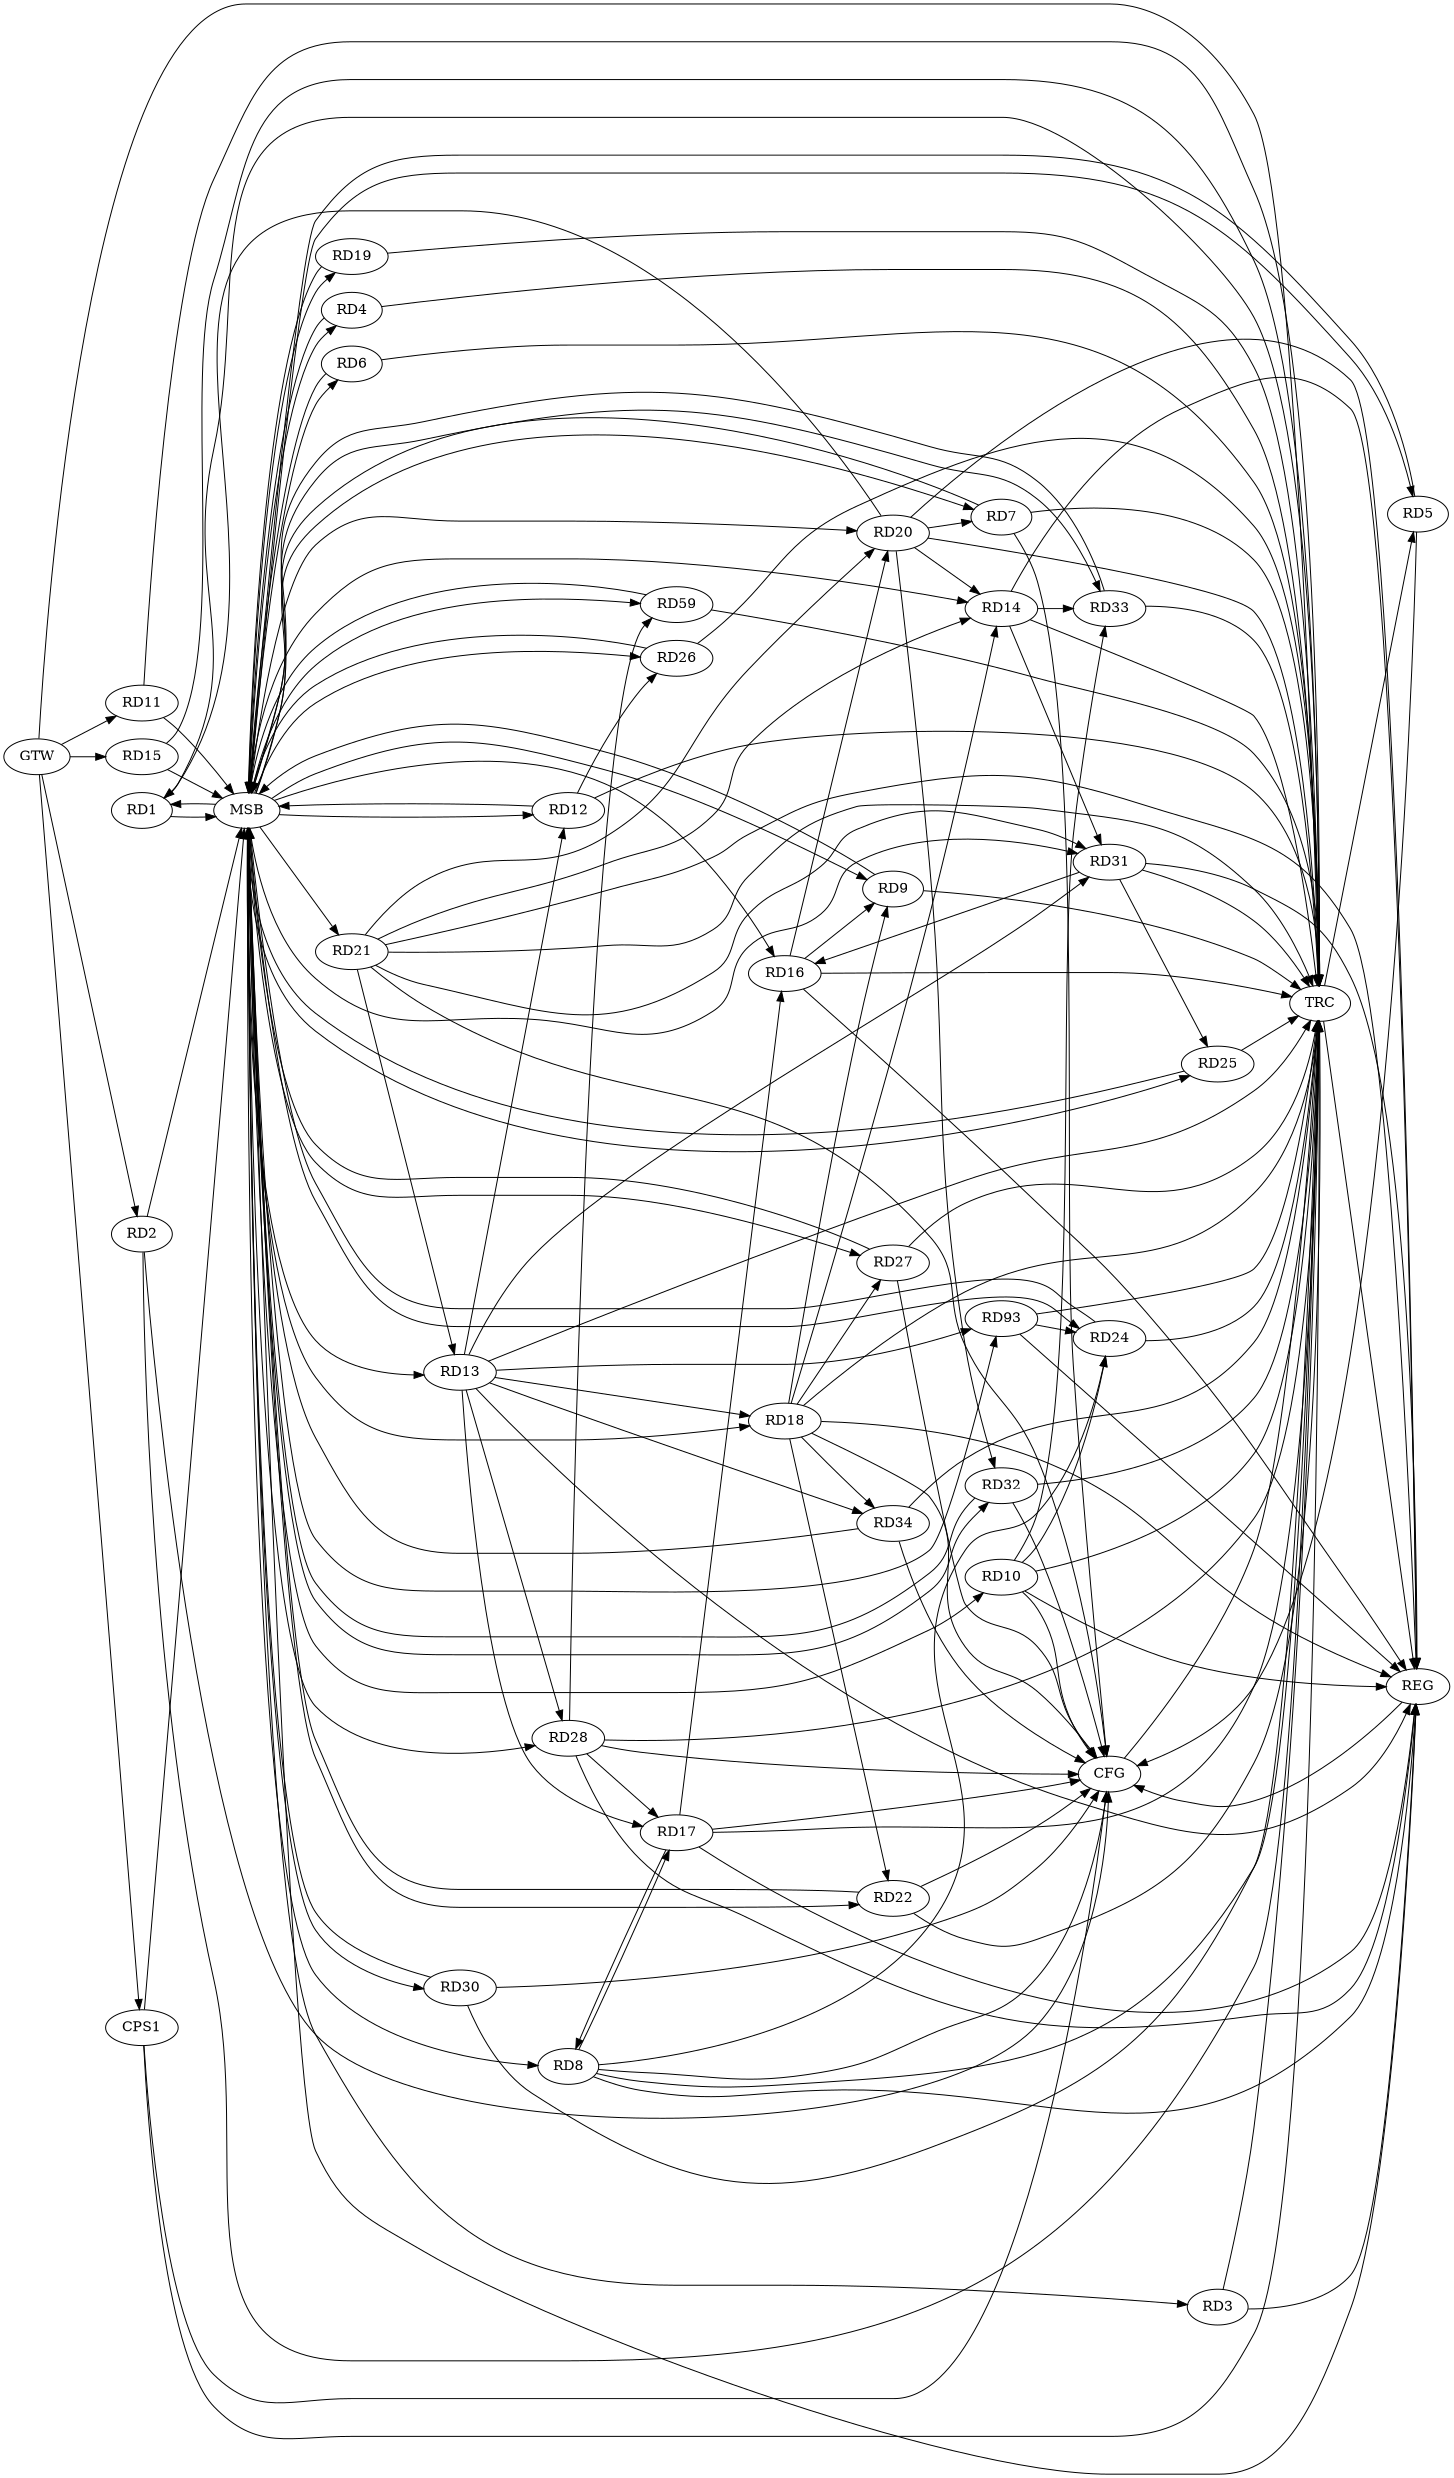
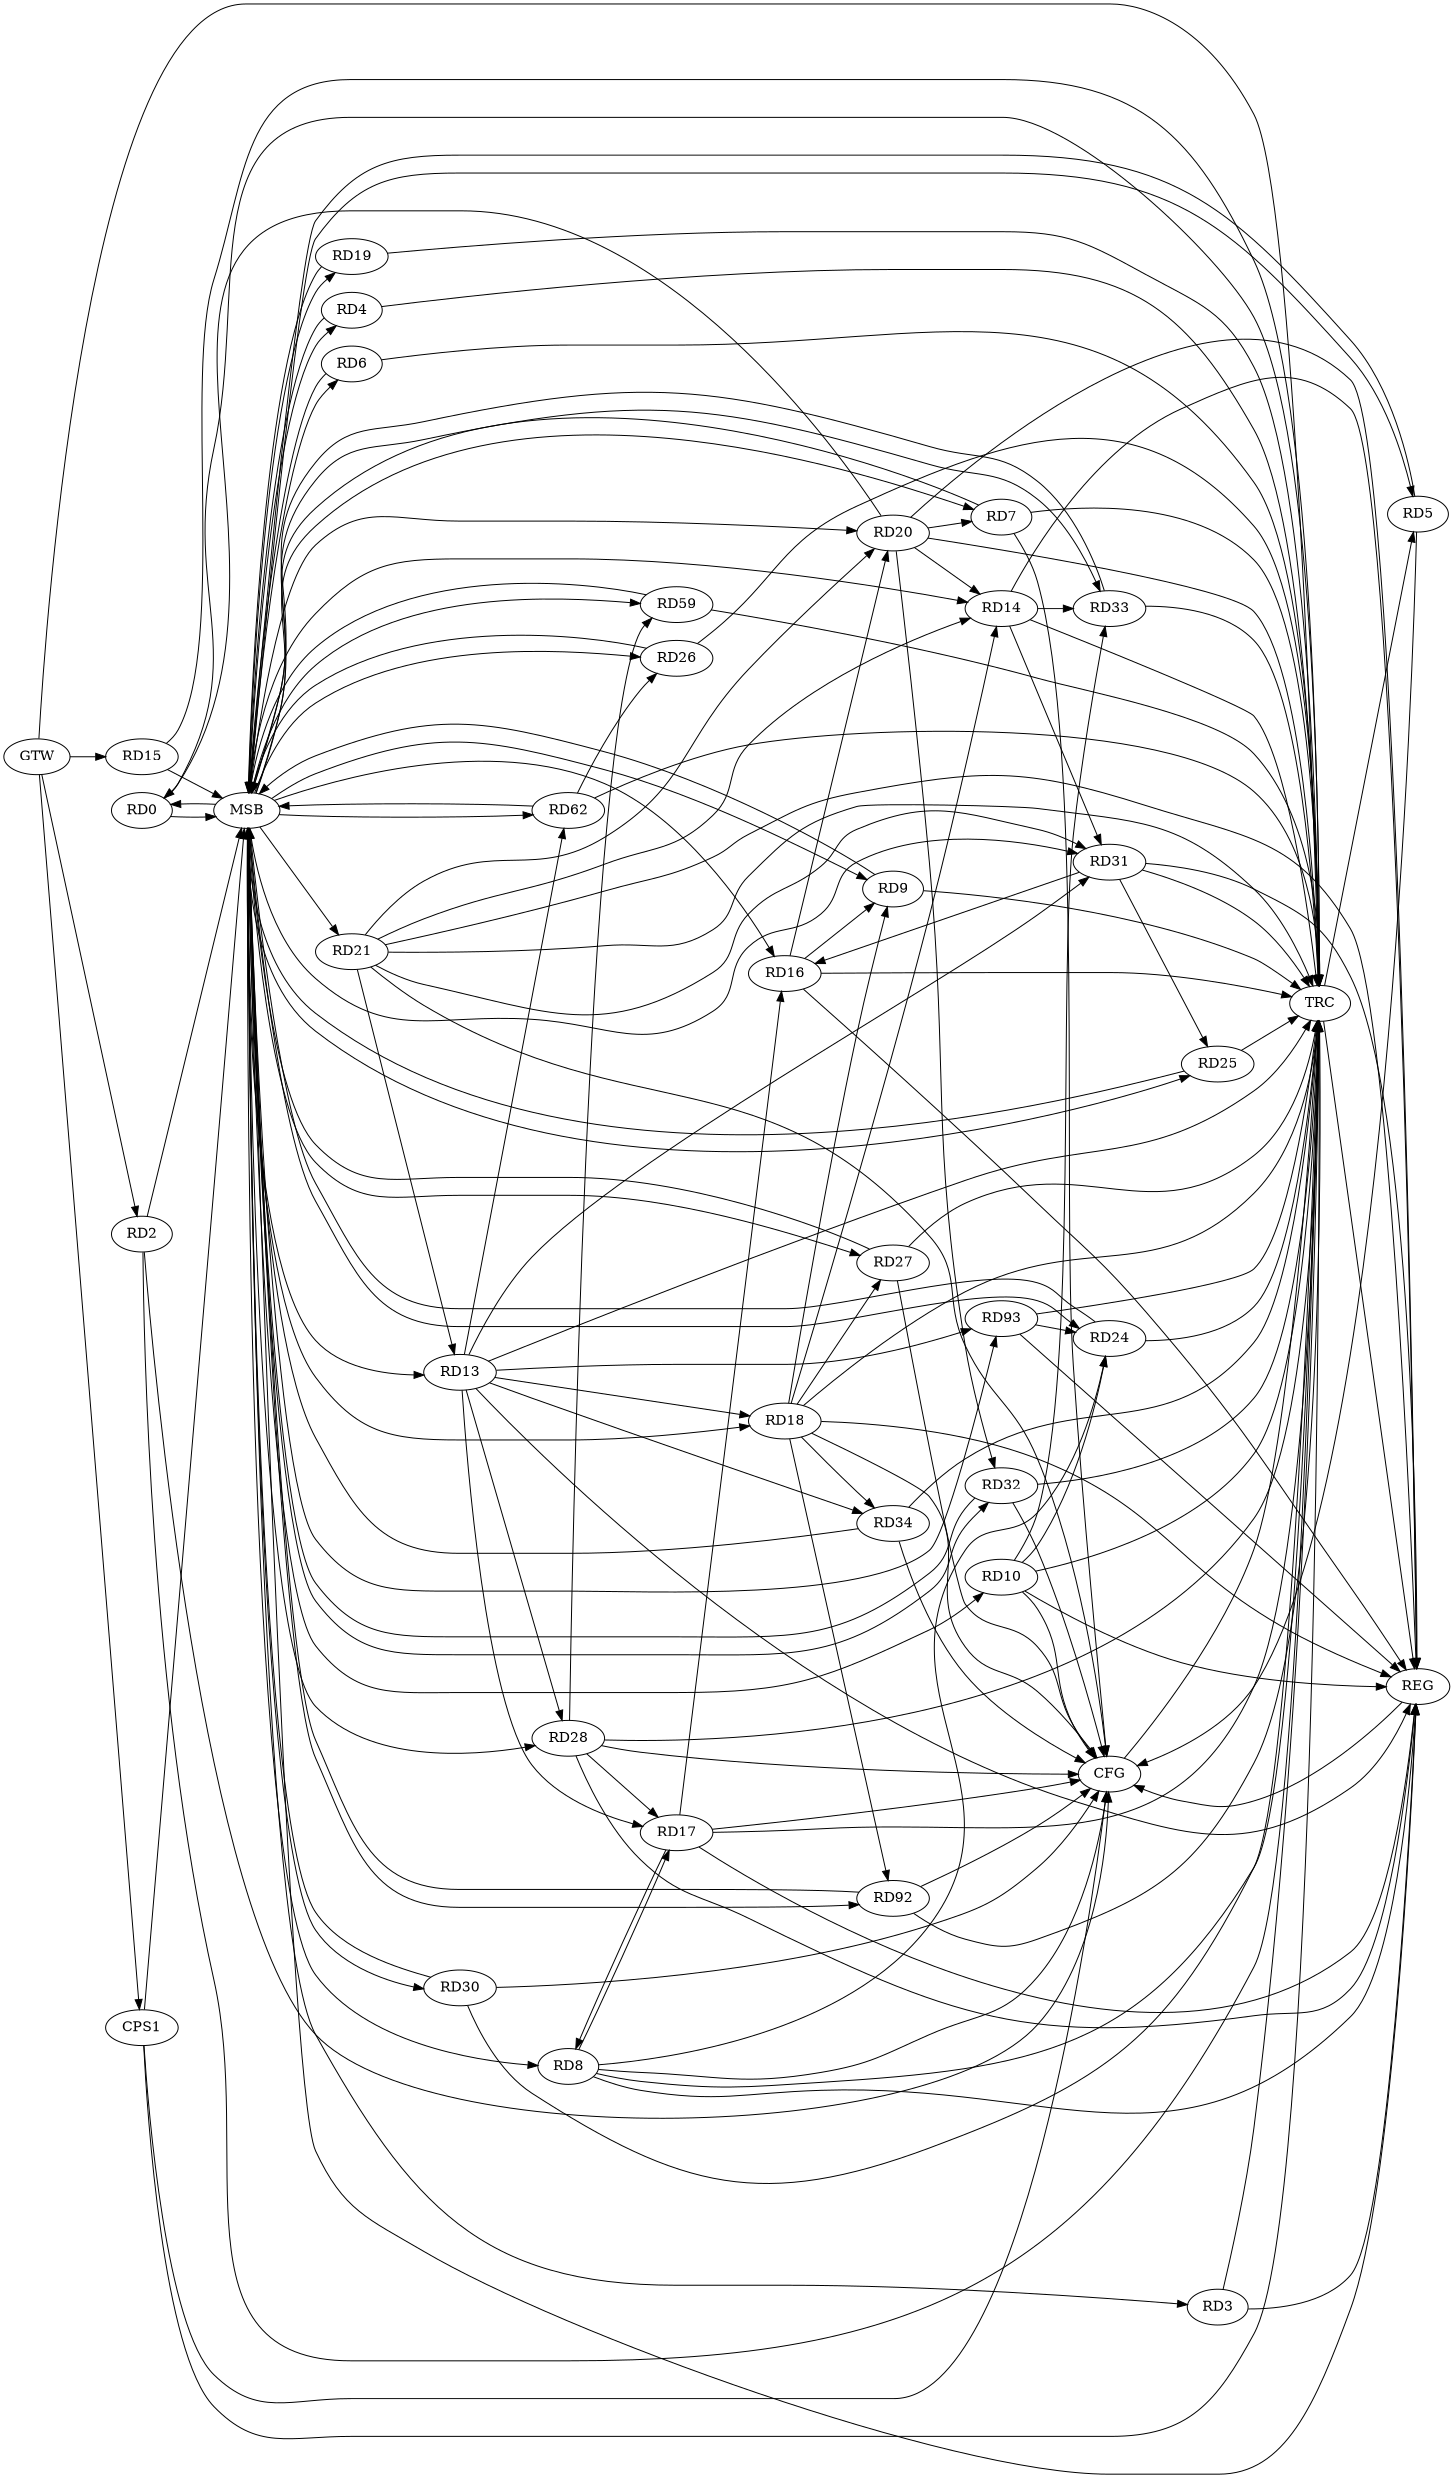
node "RD11": removed
node "RD1": label "RD1" -> "RD0"
node "RD12": label "RD12" -> "RD62"
node "RD22": label "RD22" -> "RD92"
